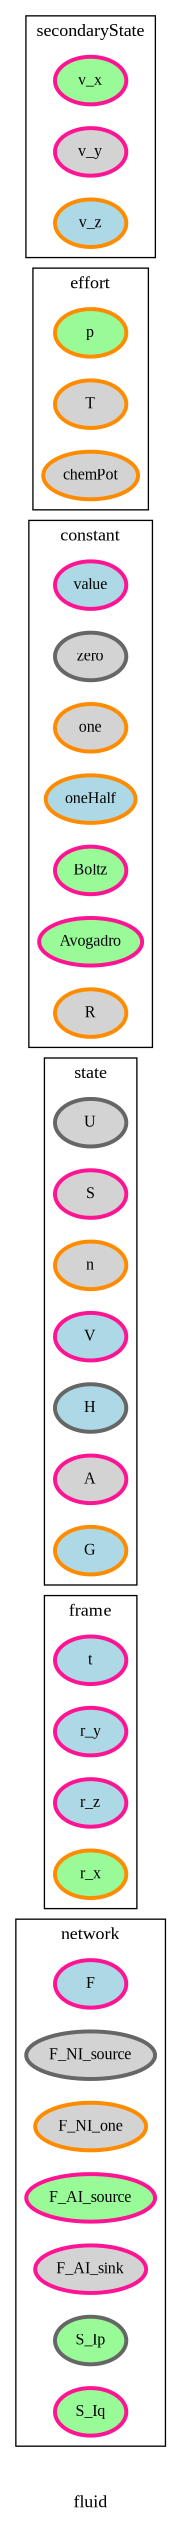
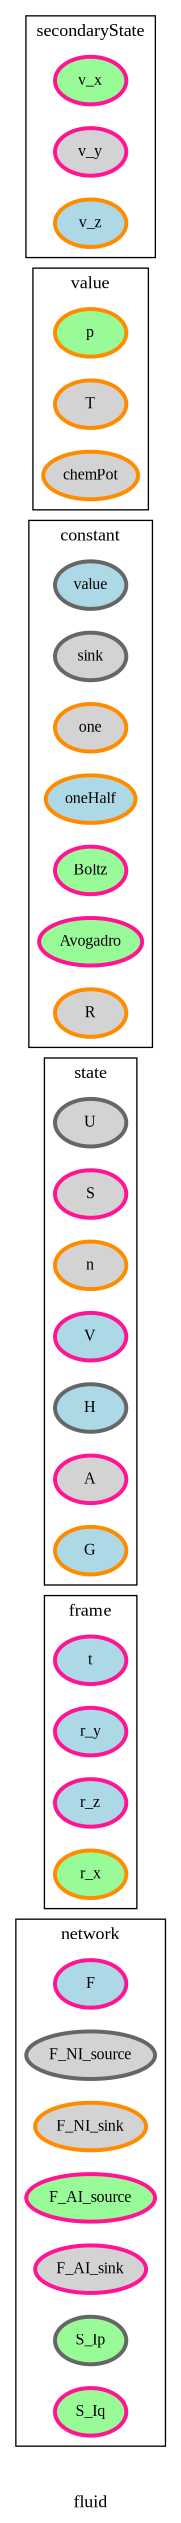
cluster "effort": label "effort" -> "value"
node "value": color deeppink -> gray40
node "zero": label "zero" -> "sink"
node "F_NI_one": label "F_NI_one" -> "F_NI_sink"
